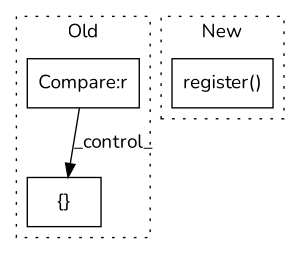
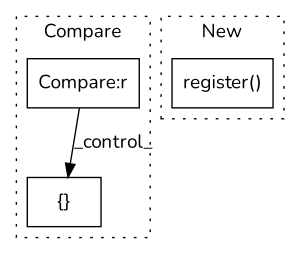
cluster "Old": label "Old" -> "Compare"
